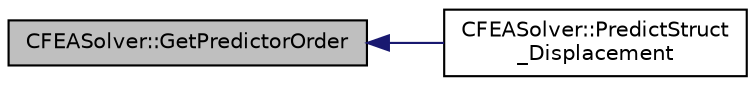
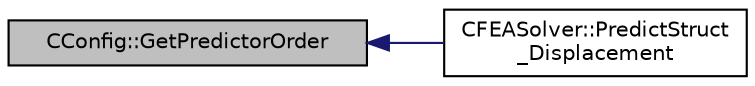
node "CFEASolver::GetPredictorOrder": label "CFEASolver::GetPredictorOrder" -> "CConfig::GetPredictorOrder"
